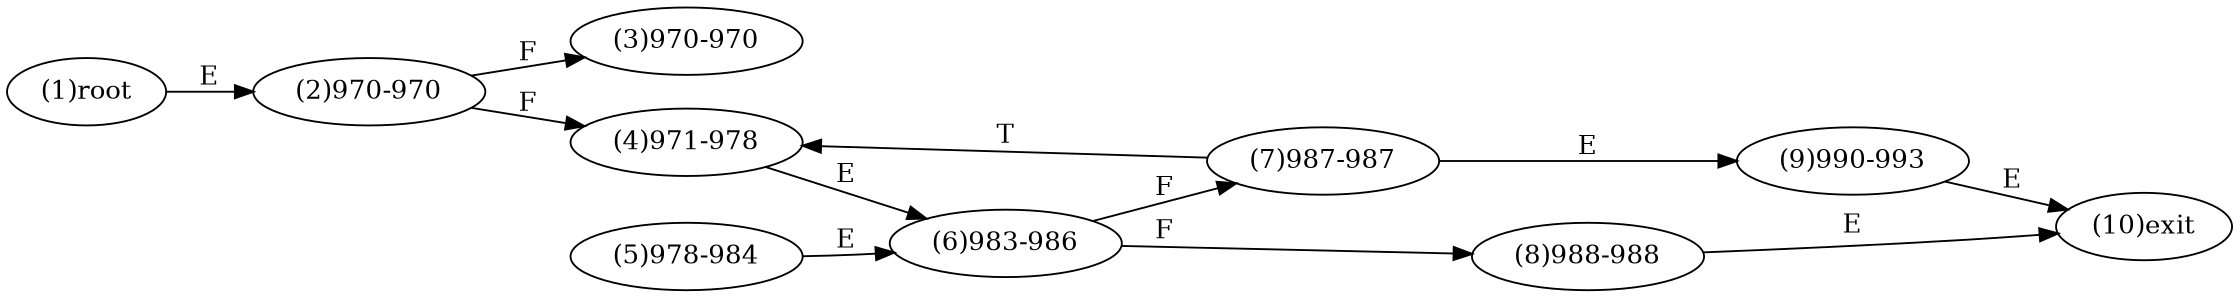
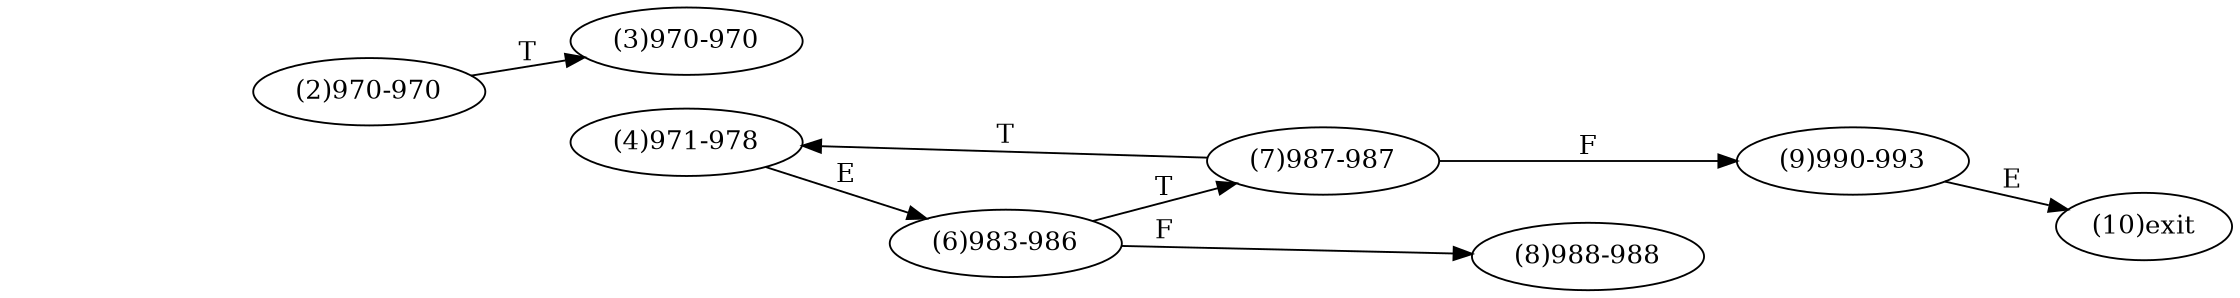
edge "(2)970-970" -> "(3)970-970": label "F" -> "T"
node "(1)root": removed
edge "(2)970-970" -> "(4)971-978": removed, label "F"
edge "(7)987-987" -> "(9)990-993": label "E" -> "F"
edge "(6)983-986" -> "(7)987-987": label "F" -> "T"
edge "(8)988-988" -> "(10)exit": removed, label "E"
node "(5)978-984": removed
